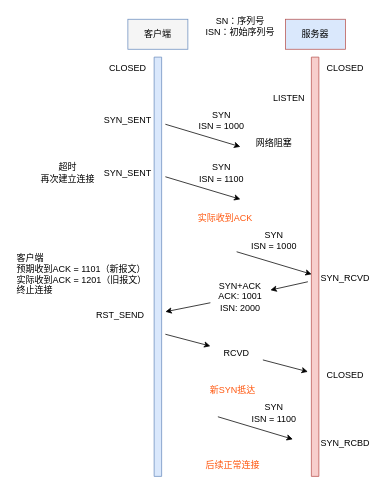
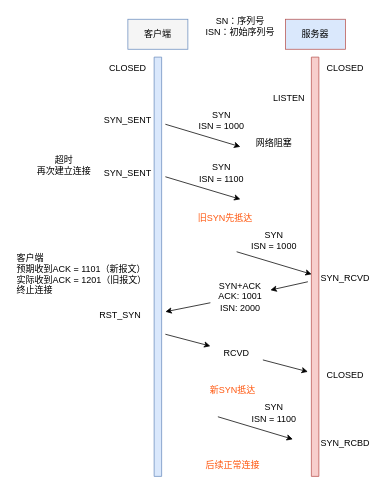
node "超时 再次建立连接": moved (68, 173) -> (64, 165)
node "实际收到ACK": label "实际收到ACK" -> "旧SYN先抵达"
node "RST_SEND": label "RST_SEND" -> "RST_SYN"
